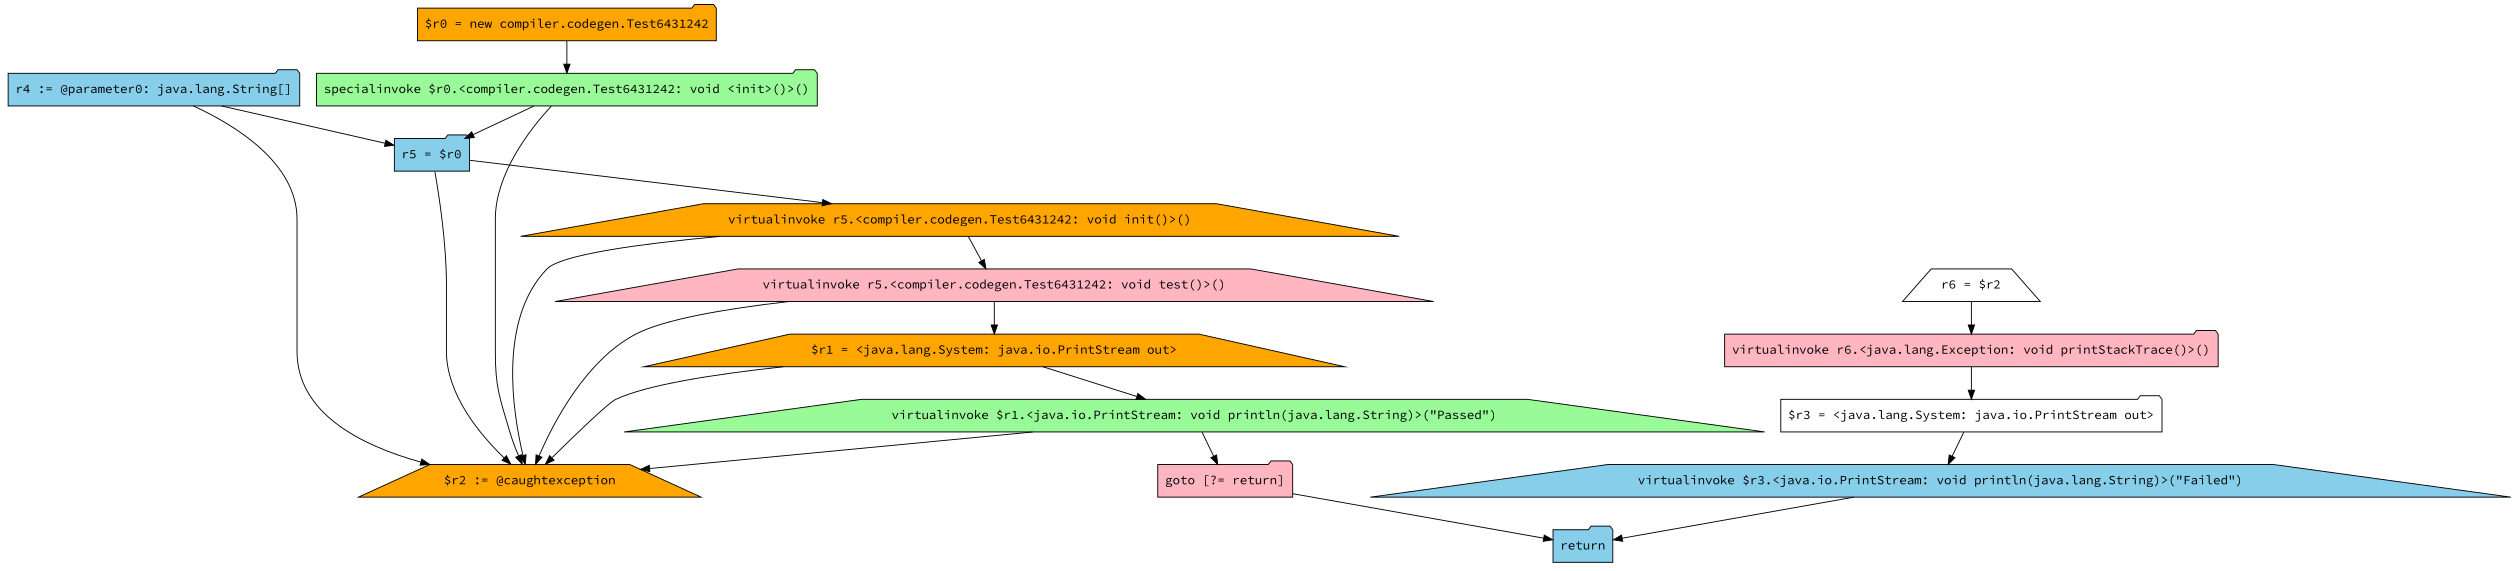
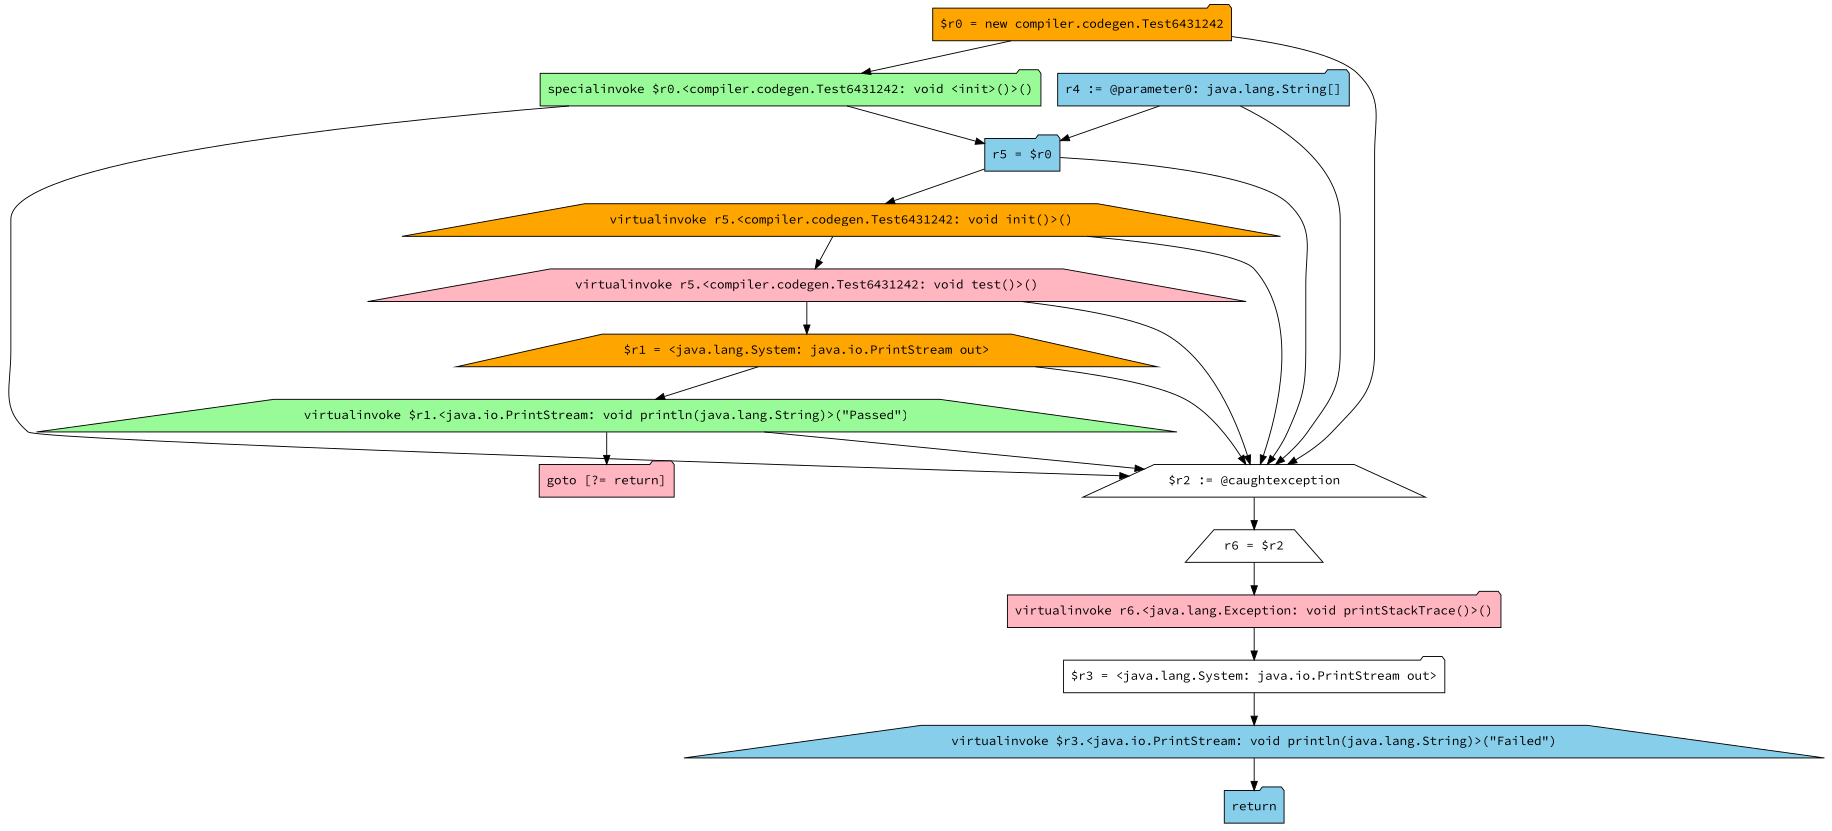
edge "$r0 = new compiler.codegen.Test6431242" -> "$r2 := @caughtexception": added
node "$r2 := @caughtexception": fillcolor orange -> white
edge "$r2 := @caughtexception" -> "r6 = $r2": added
edge "goto [?= return]" -> "return": removed
